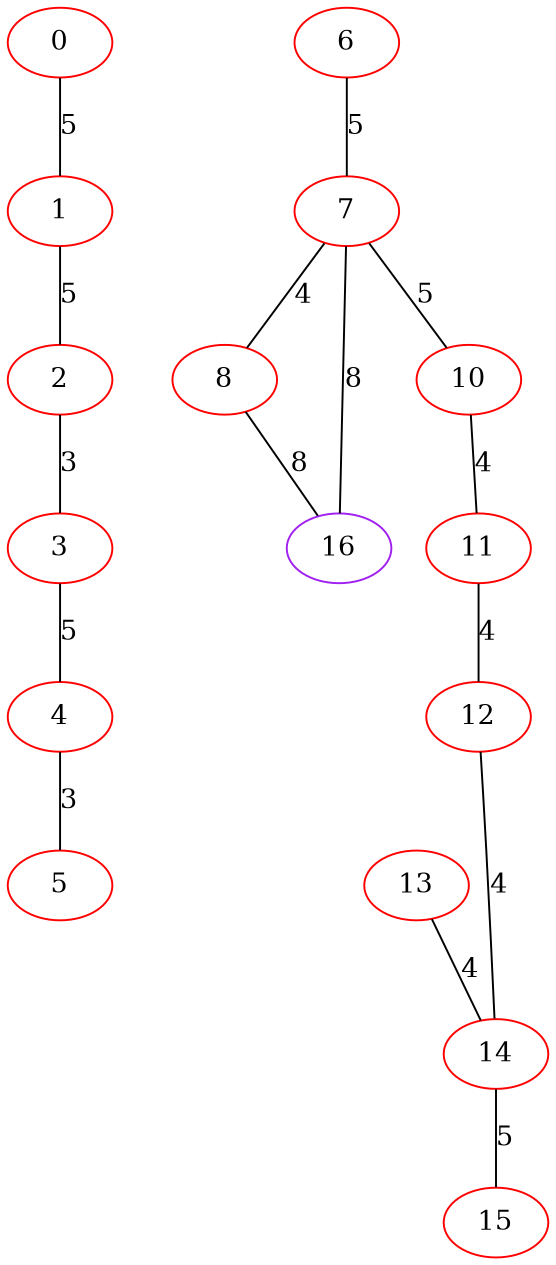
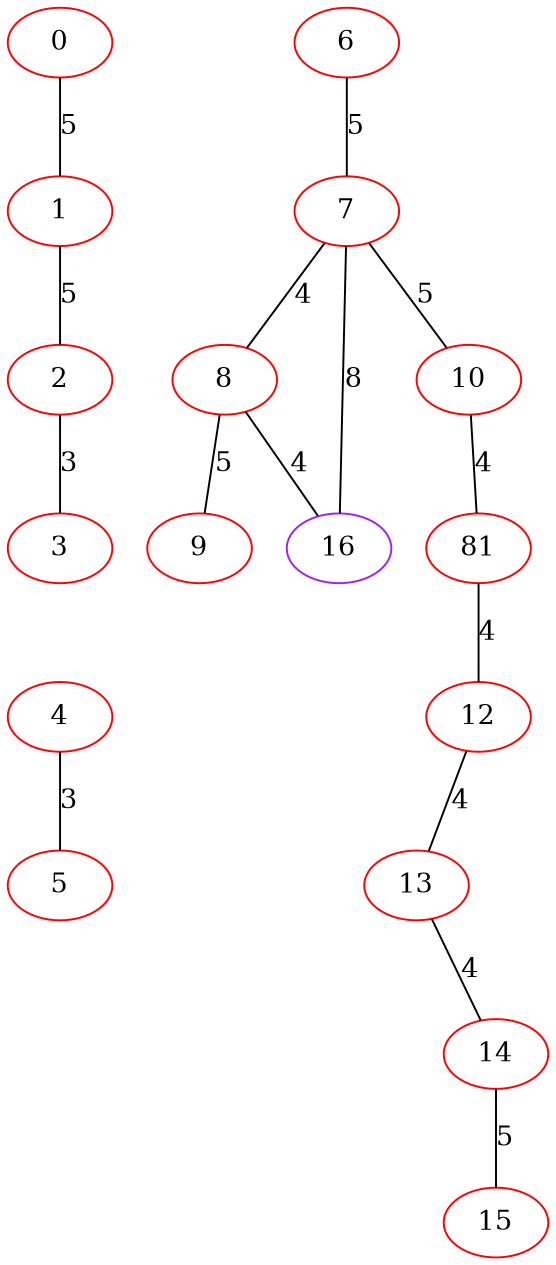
edge "8" -- "16": label "8" -> "4"
node "9": added
node "11": label "11" -> "81"
edge "3" -- "4": removed, label "5"
edge "12" -- "14": now "12" -- "13"
